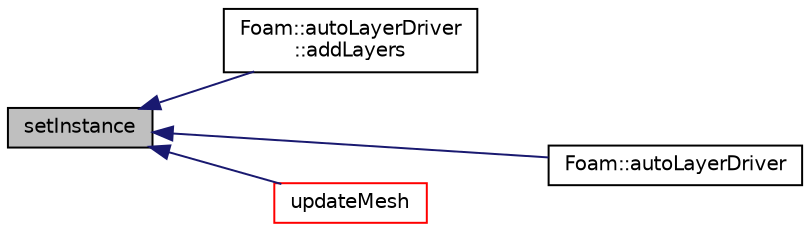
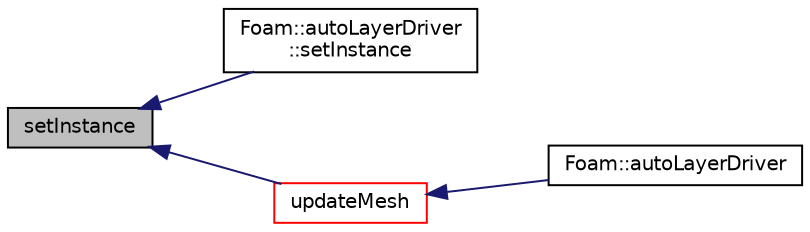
node "Foam::autoLayerDriver ::addLayers": label "Foam::autoLayerDriver ::addLayers" -> "Foam::autoLayerDriver ::setInstance"
edge "Foam::autoLayerDriver" -> "setInstance": now "Foam::autoLayerDriver" -> "updateMesh"
